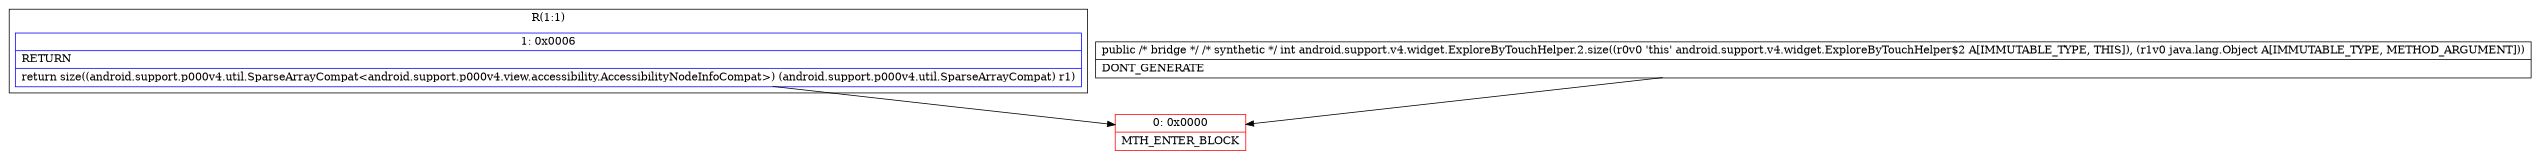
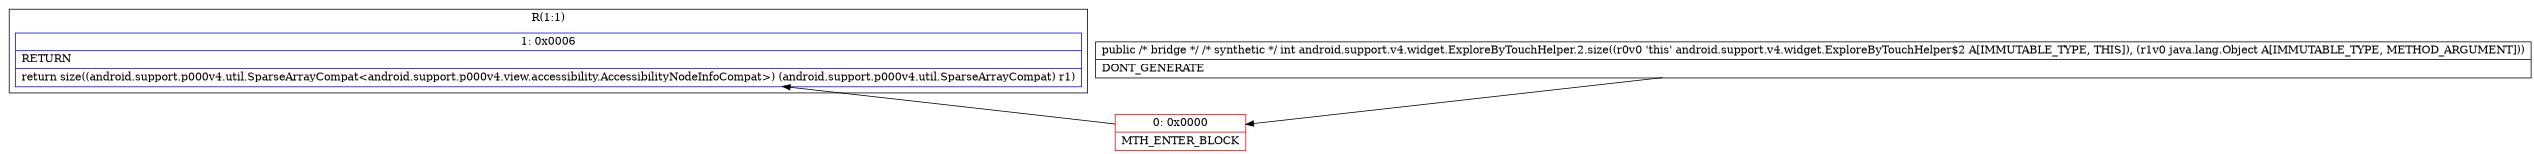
edge "1: 0x0006" -> "0: 0x0000": reversed
